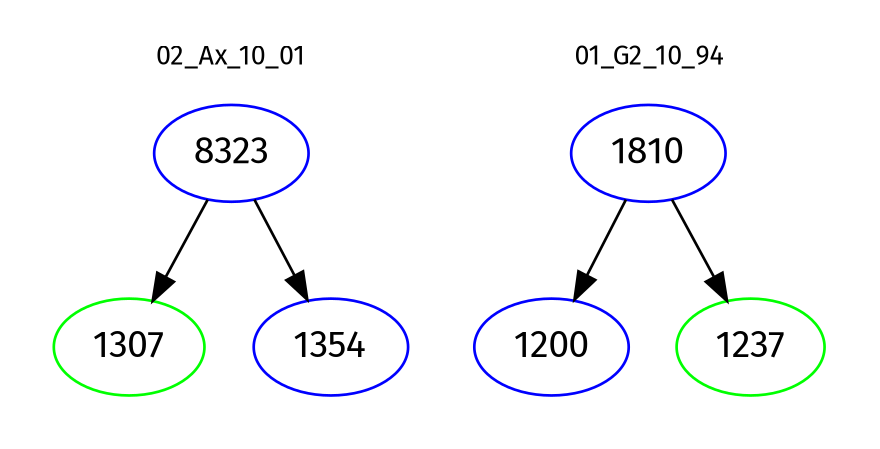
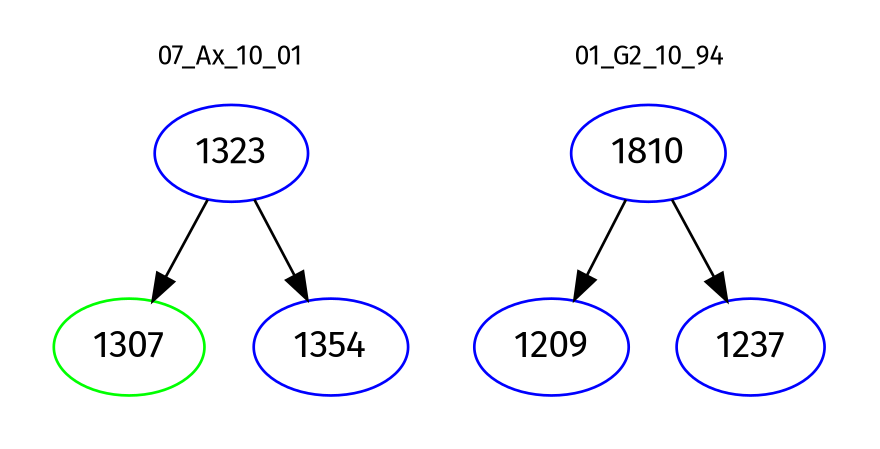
cluster "02_Ax_10_01": label "02_Ax_10_01" -> "07_Ax_10_01"
node "8323": label "8323" -> "1323"
node "1200": label "1200" -> "1209"
node "1237": color green -> blue
